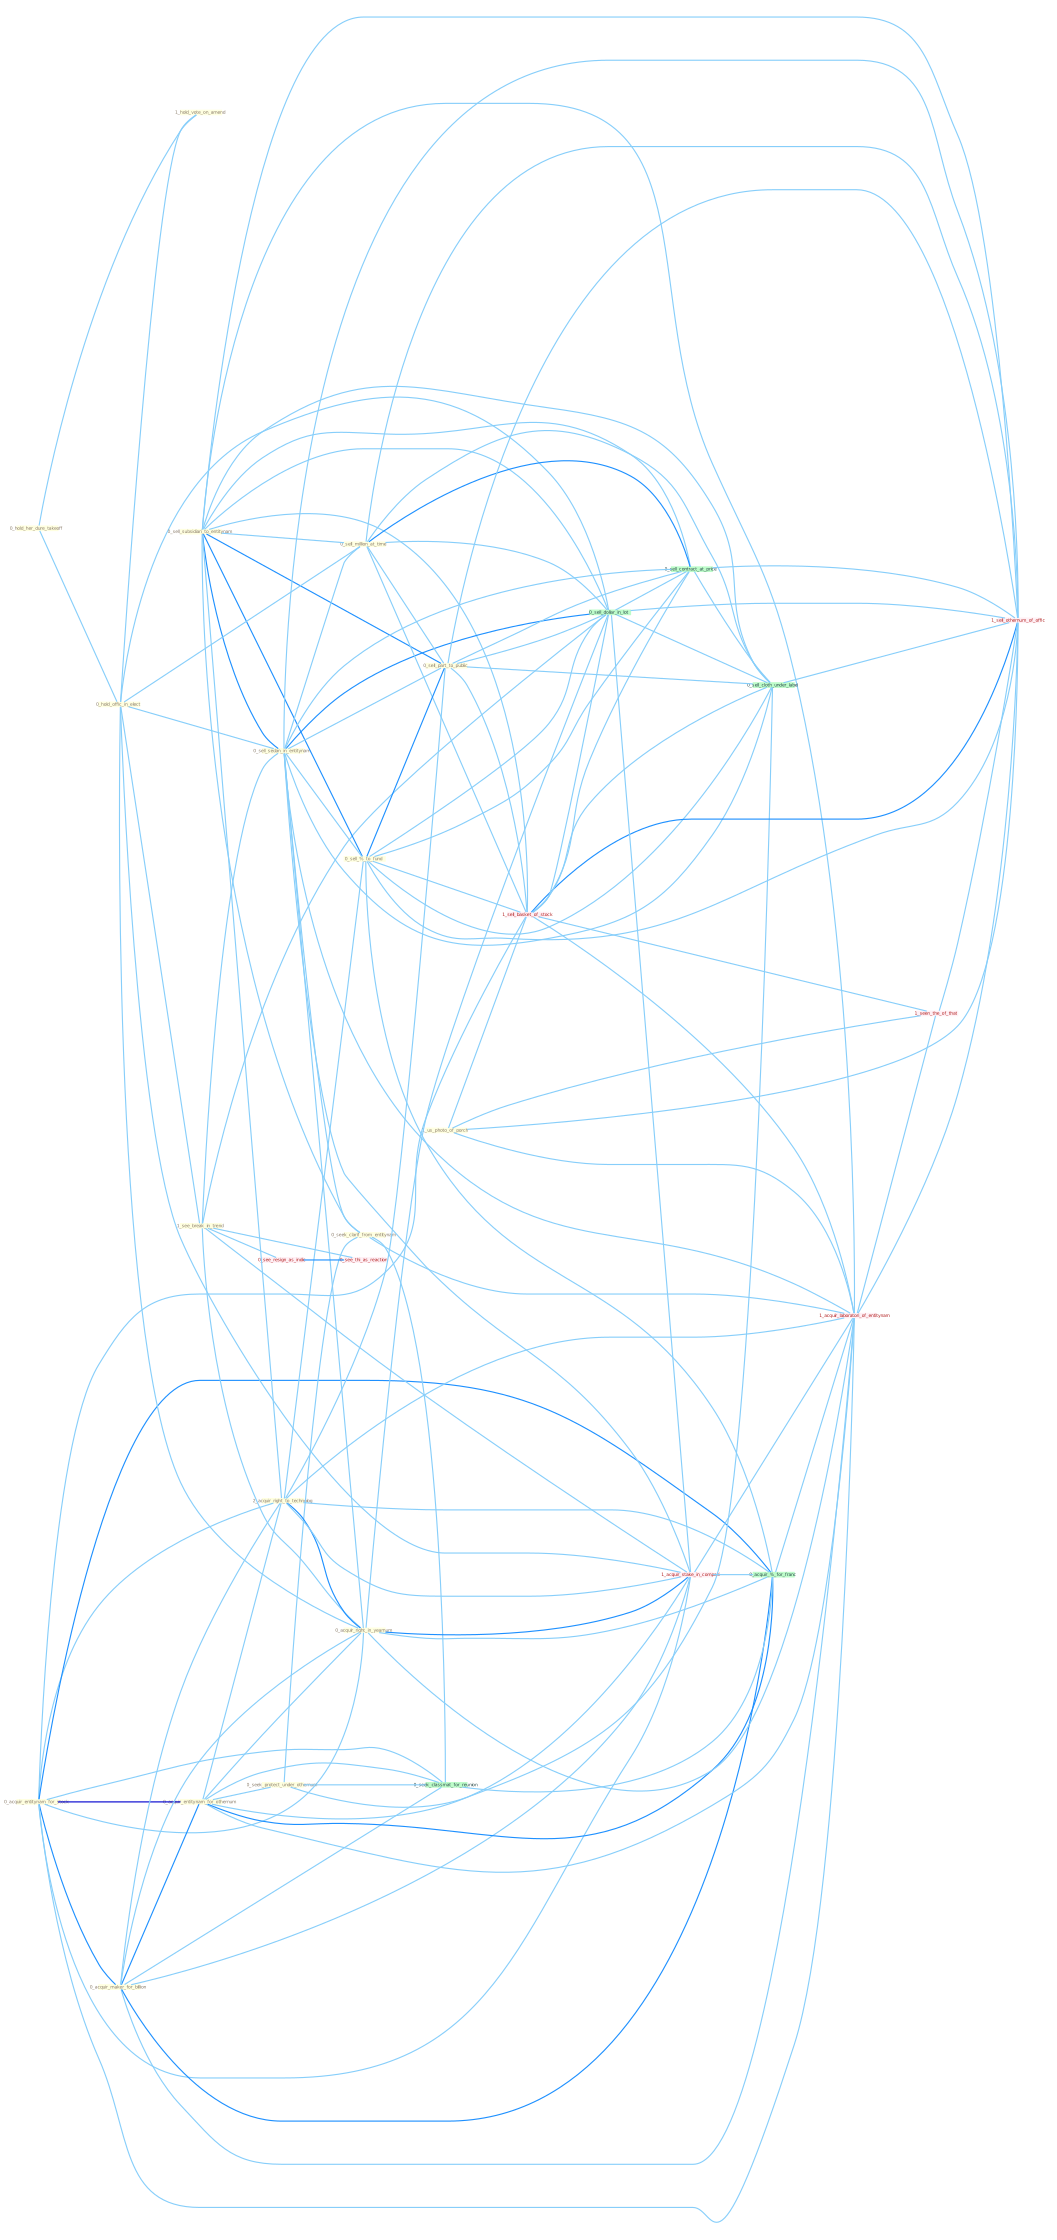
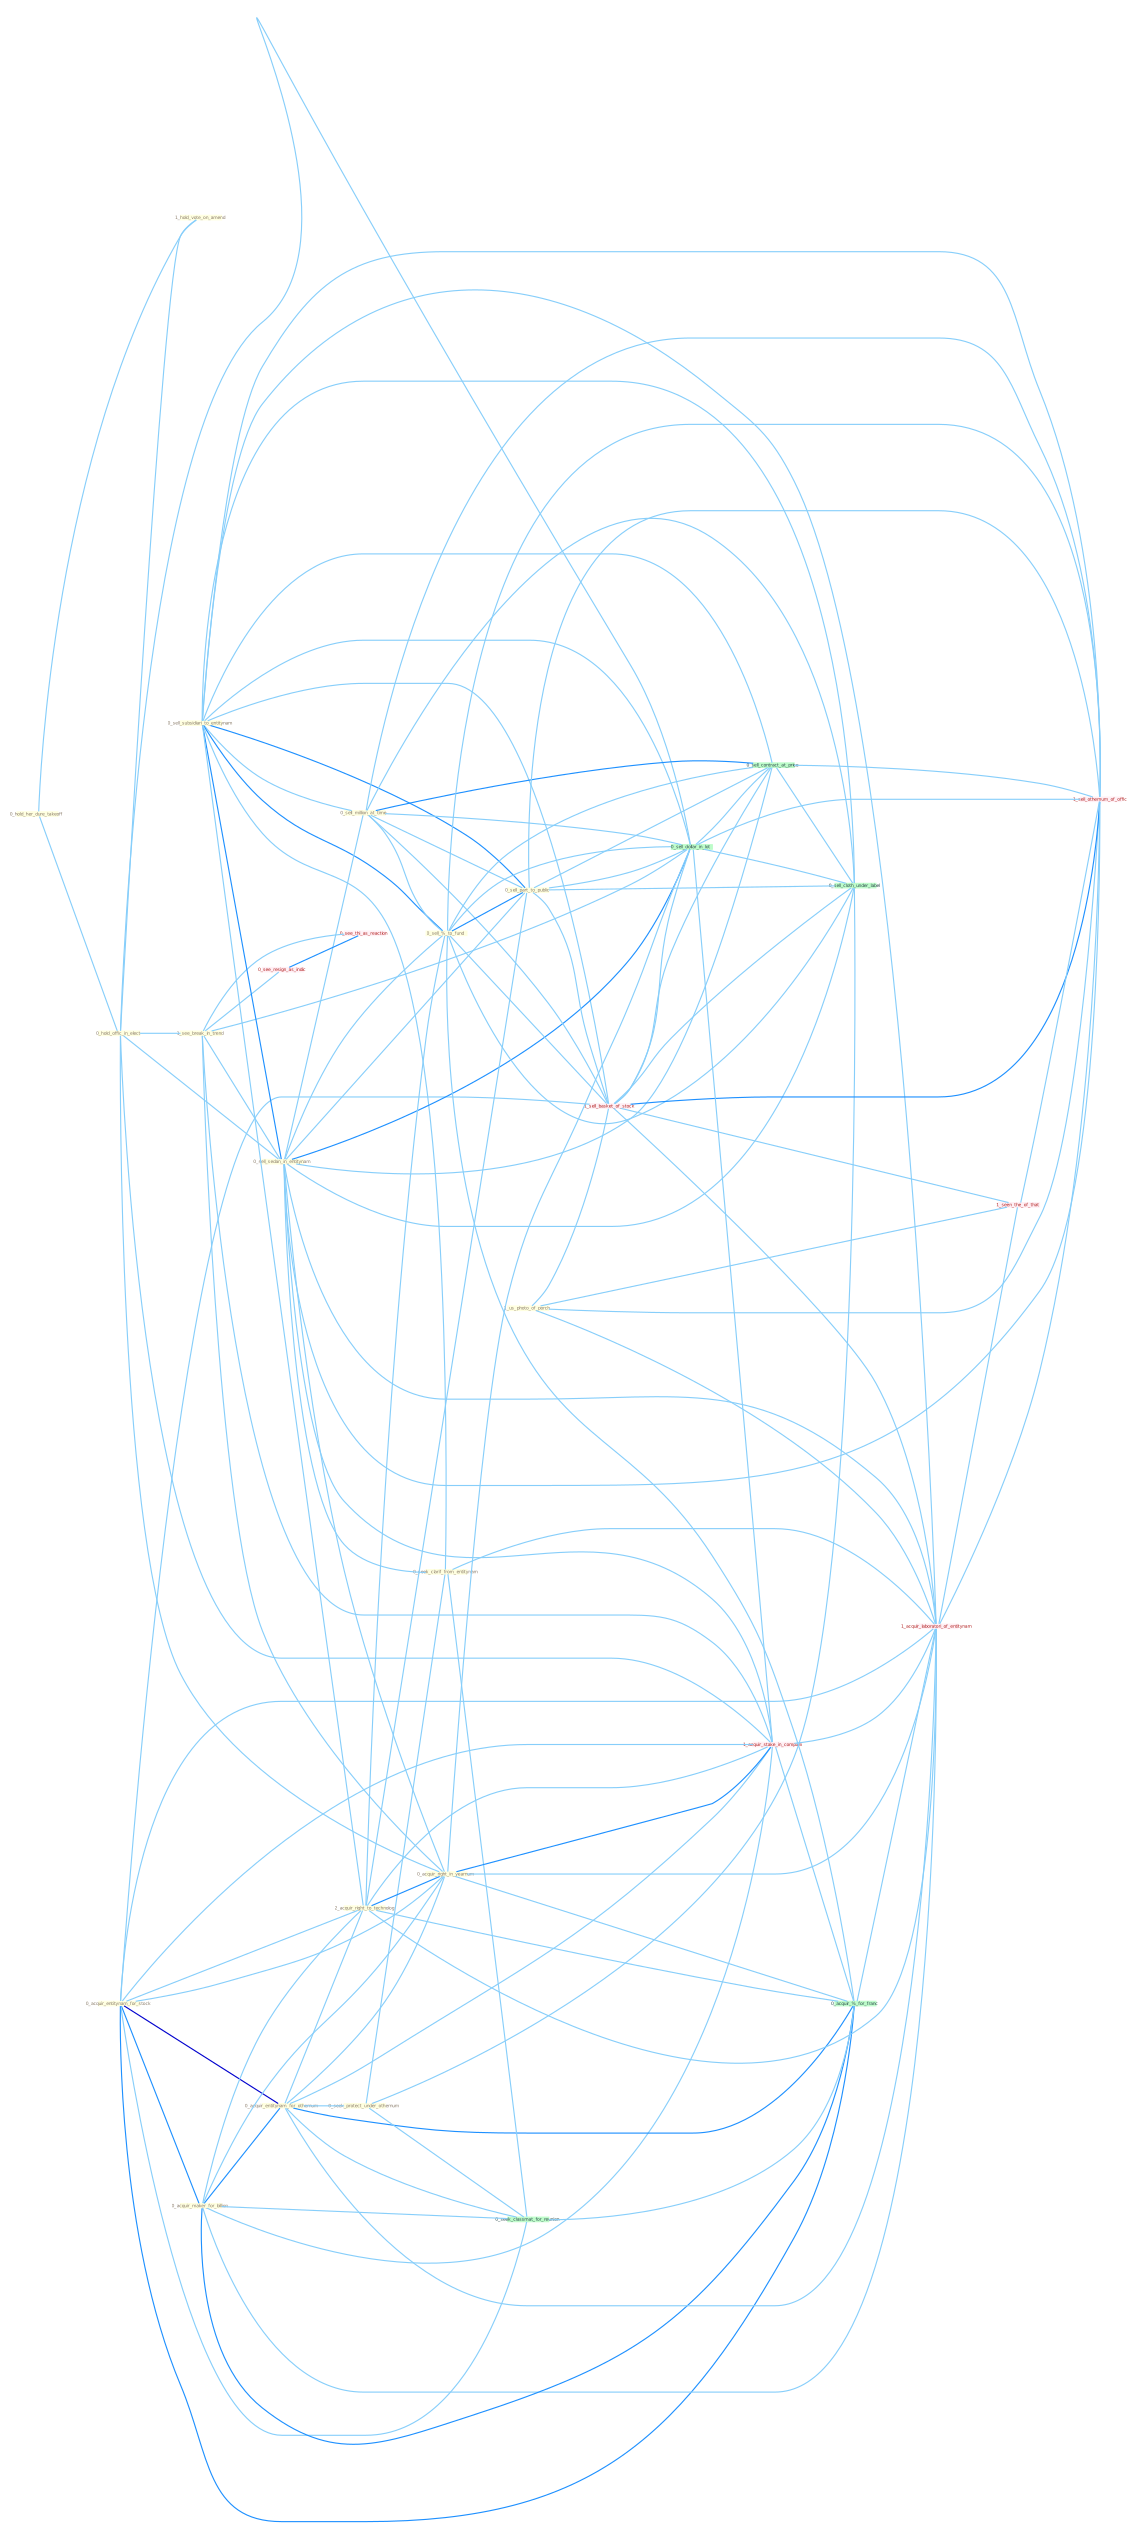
edge "0_sell_million_at_time" -- "0_hold_offic_in_elect": now "0_sell_million_at_time" -- "0_sell_%_to_fund"
edge "1_sell_othernum_of_offic" -- "0_sell_cloth_under_label": removed
